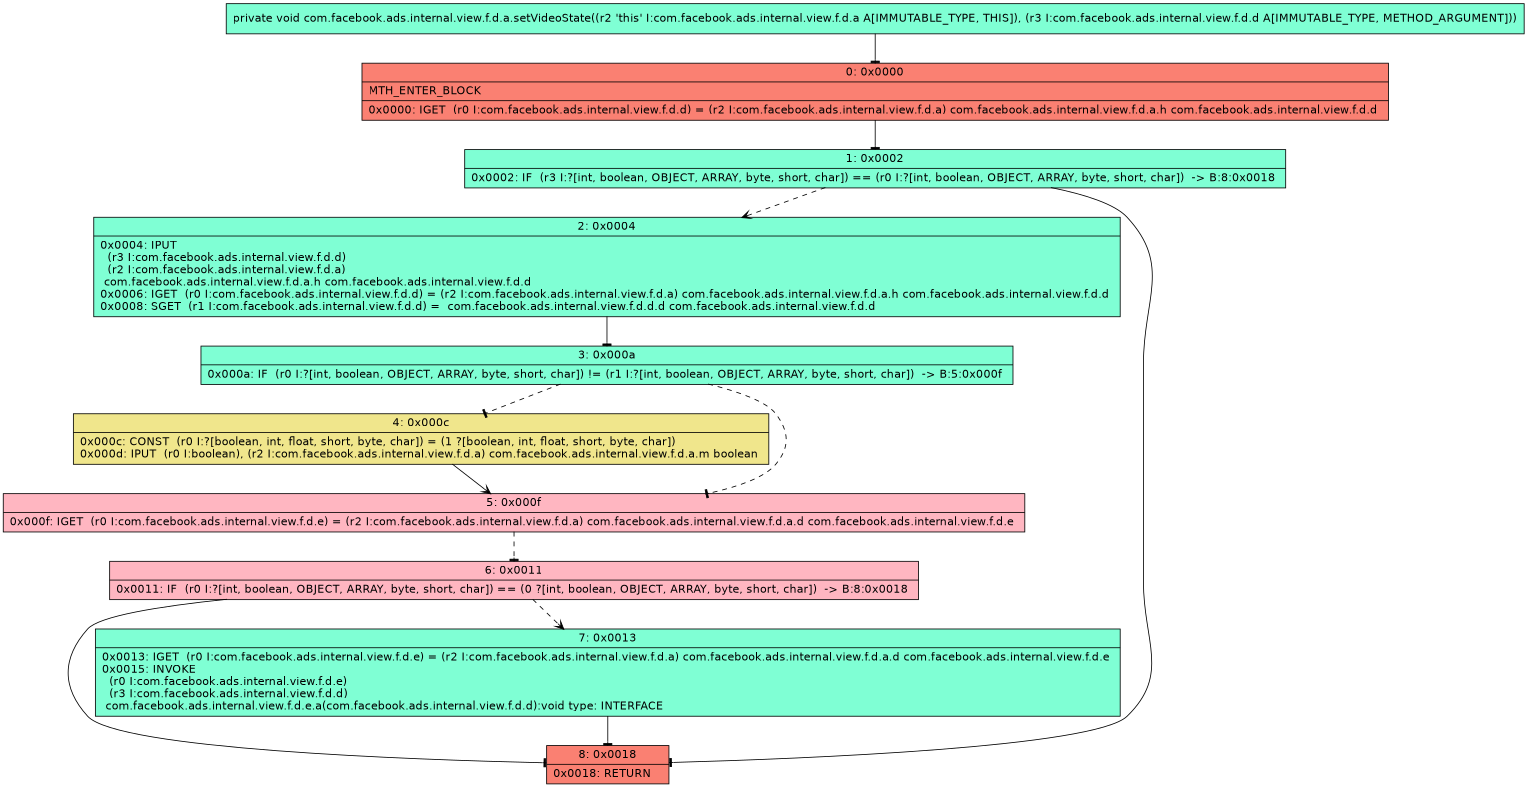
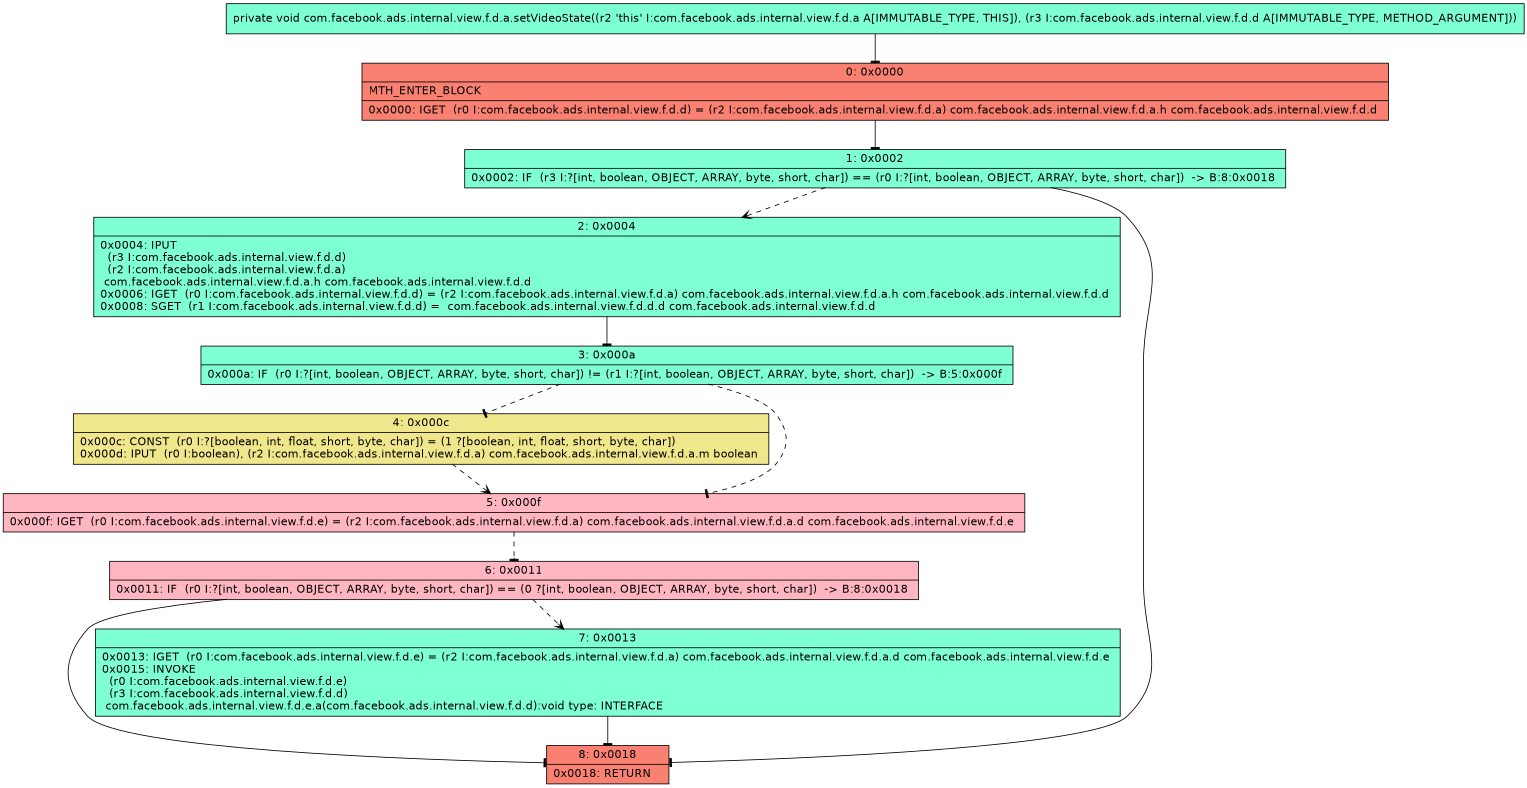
edge "4: 0x000c" -> "5: 0x000f": style solid -> dashed
